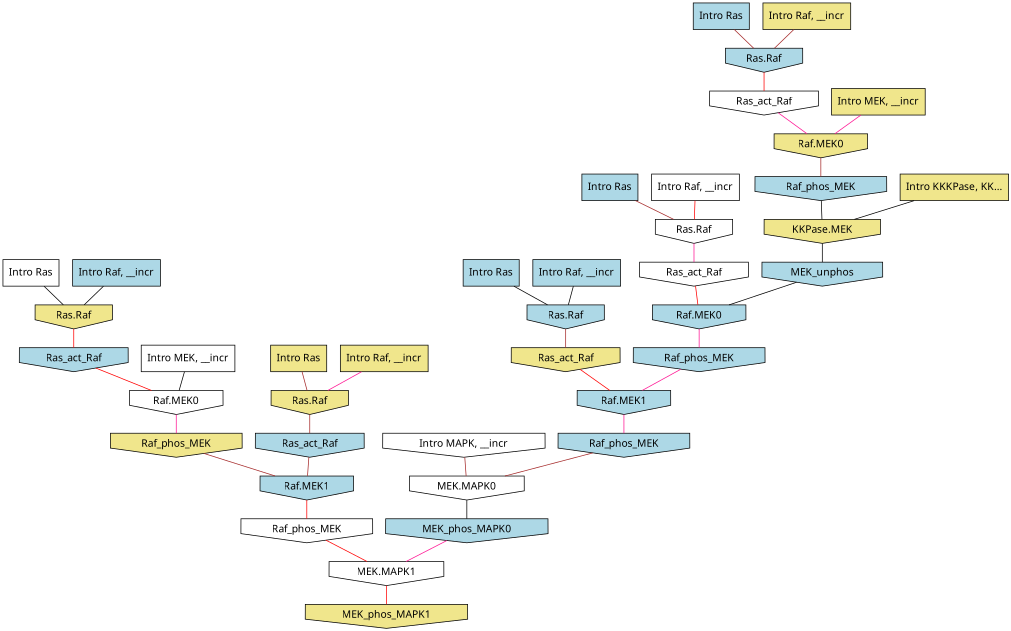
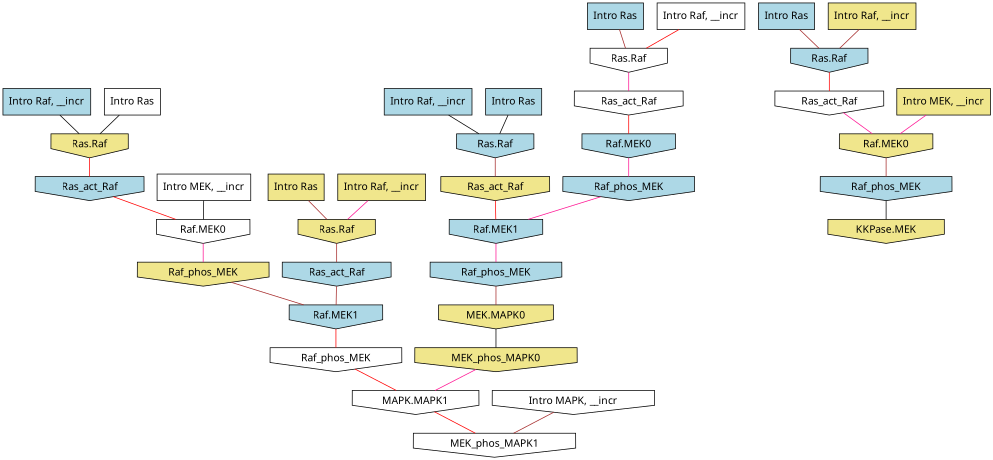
node "Intro KKKPase, KK...": removed
node "MEK_unphos": removed
edge "Intro MAPK, __incr" -- "MEK.MAPK0": now "Intro MAPK, __incr" -- "MEK_phos_MAPK1"
node "MEK.MAPK0": fillcolor white -> khaki
node "MEK_phos_MAPK0": fillcolor lightblue -> khaki
node "MEK.MAPK1": label "MEK.MAPK1" -> "MAPK.MAPK1"
node "MEK_phos_MAPK1": fillcolor khaki -> white
